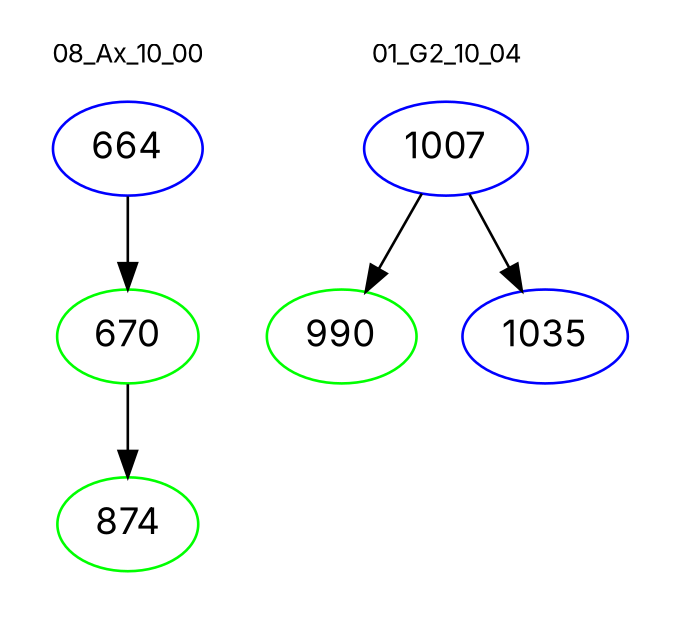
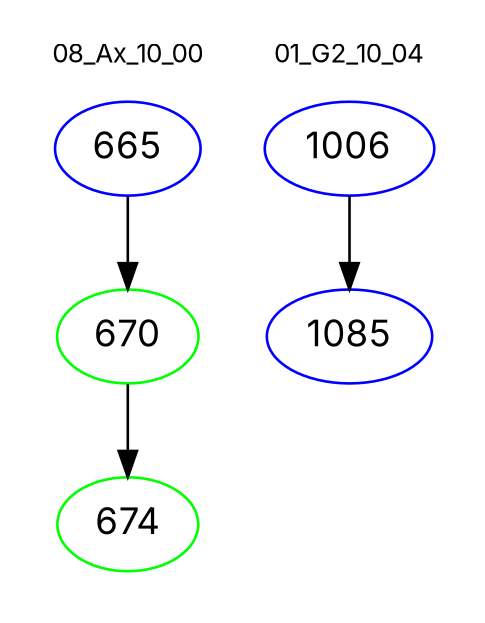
node "664": label "664" -> "665"
node "1007": label "1007" -> "1006"
node "990": removed
node "1035": label "1035" -> "1085"
node "874": label "874" -> "674"
